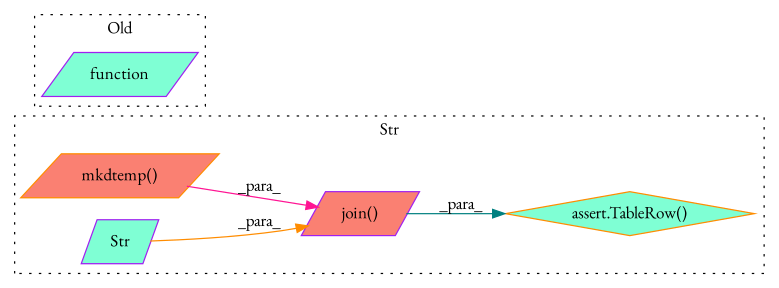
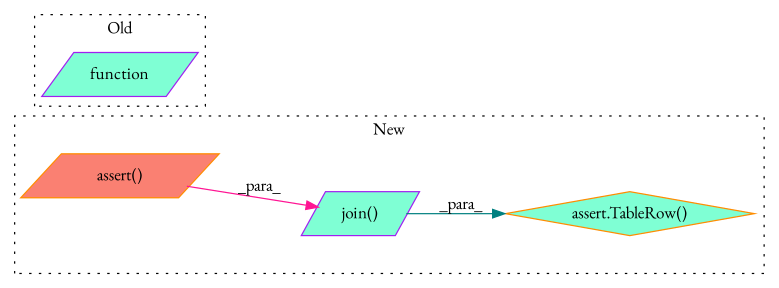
cluster "Str": label "Str" -> "New"
node "mkdtemp()": label "mkdtemp()" -> "assert()"
node "join()": fillcolor salmon -> aquamarine
node "Str": removed
